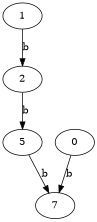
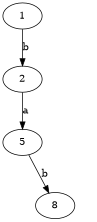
edge "2" -> "5": label "b" -> "a"
node "0": removed
node "7": label "7" -> "8"
